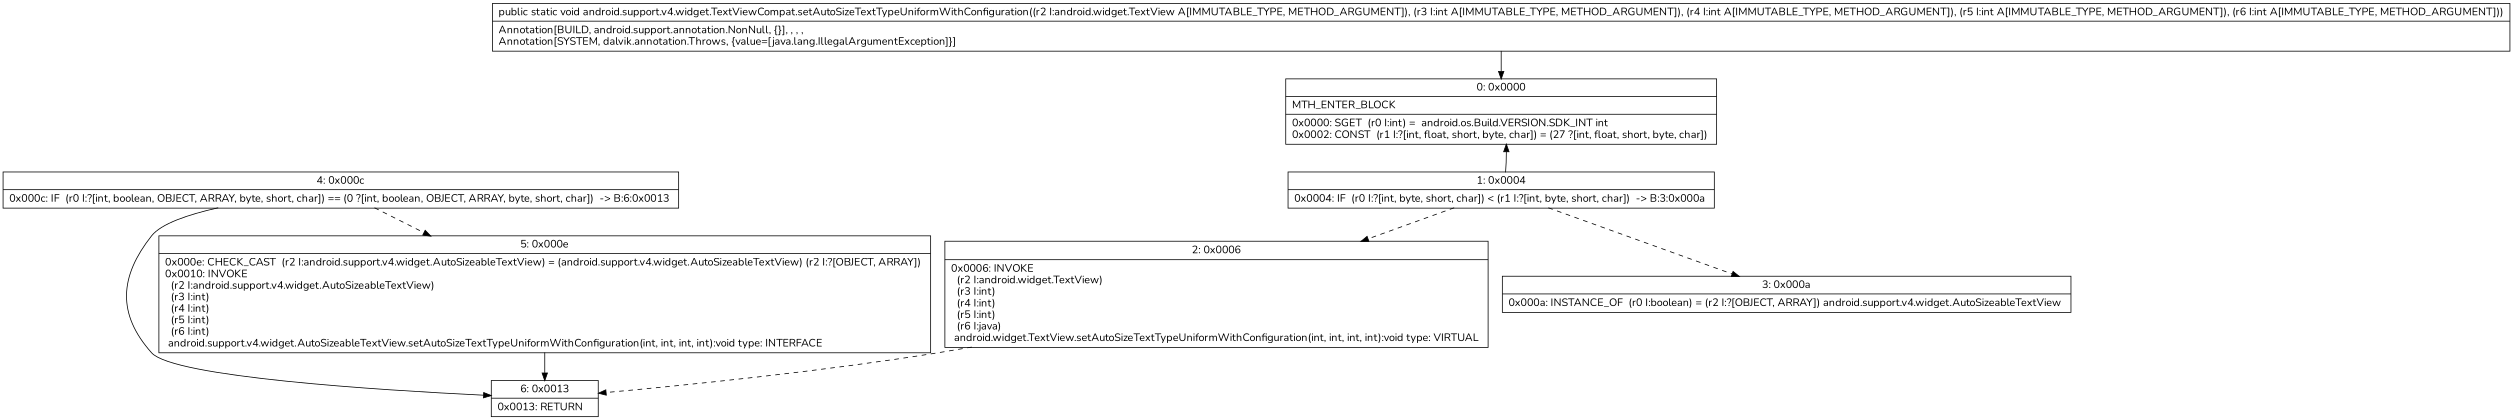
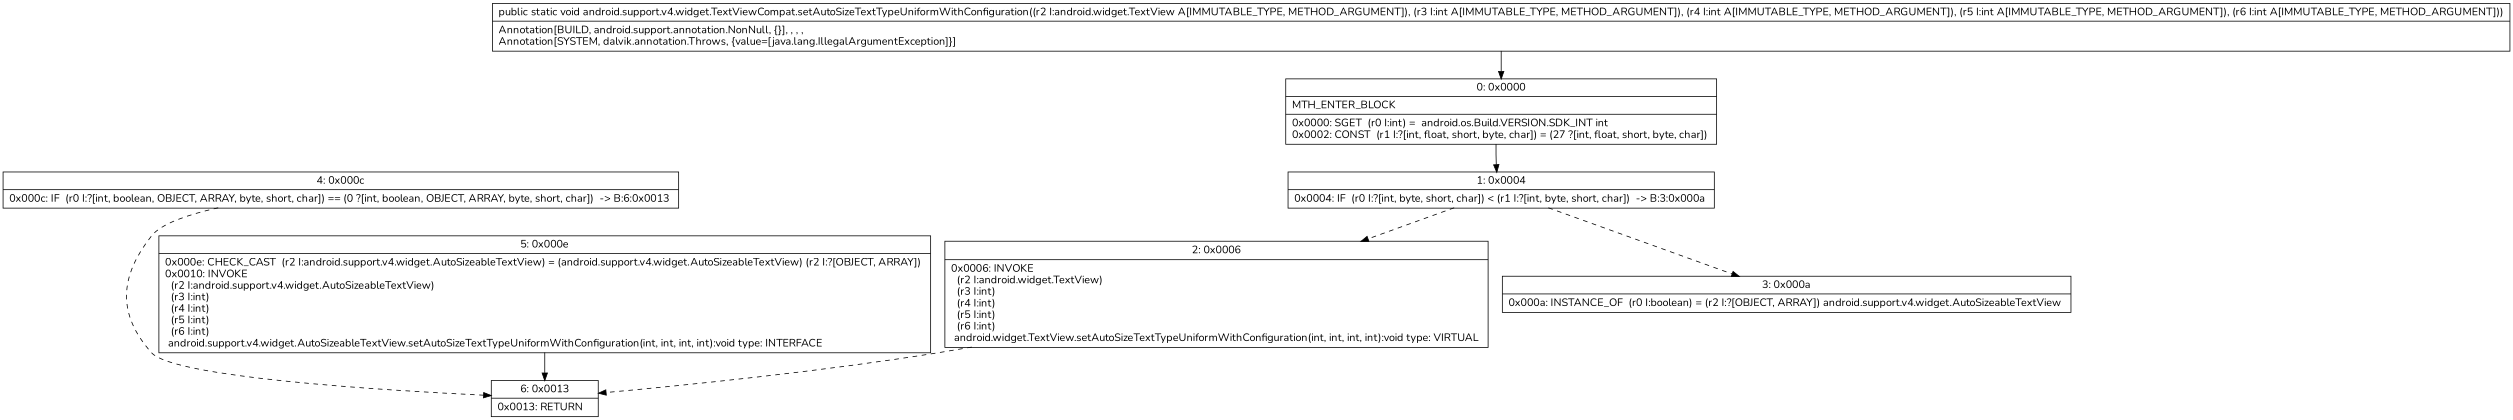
edge "1: 0x0004" -> "0: 0x0000": reversed
edge "4: 0x000c" -> "5: 0x000e": removed
node "2: 0x0006": text "(r6 I:java)" -> "(r6 I:int)"
edge "4: 0x000c" -> "6: 0x0013": style solid -> dashed
